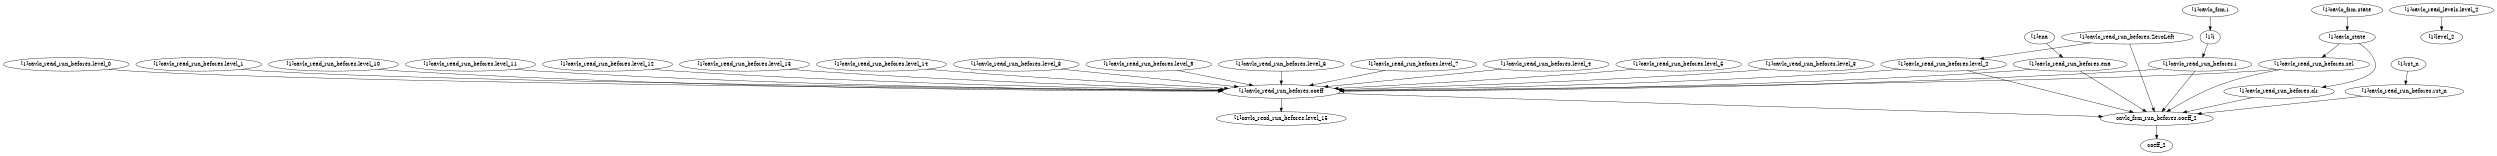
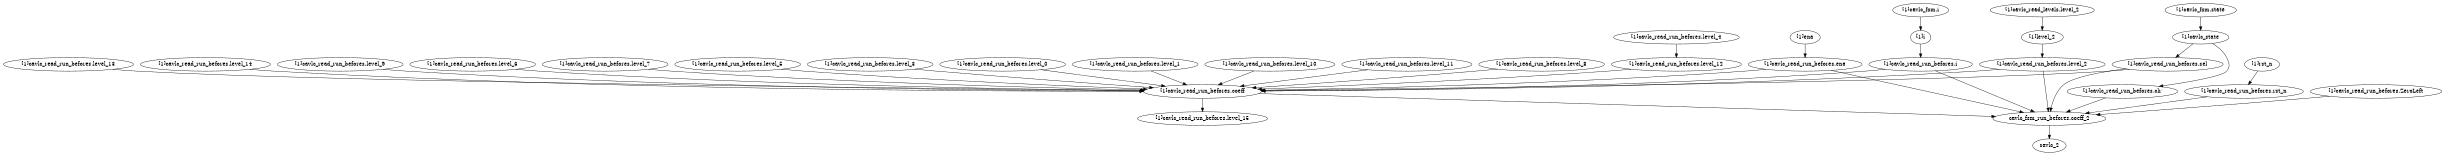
edge "[1]cavlc_read_run_befores.ZeroLeft" -> "[1]cavlc_read_run_befores.level_2": now "[1]level_2" -> "[1]cavlc_read_run_befores.level_2"
edge "[1]cavlc_read_run_befores.level_4" -> "[1]cavlc_read_run_befores.coeff": now "[1]cavlc_read_run_befores.level_4" -> "[1]cavlc_read_run_befores.level_12"
node "coeff_2": label "coeff_2" -> "cavlc_2"
